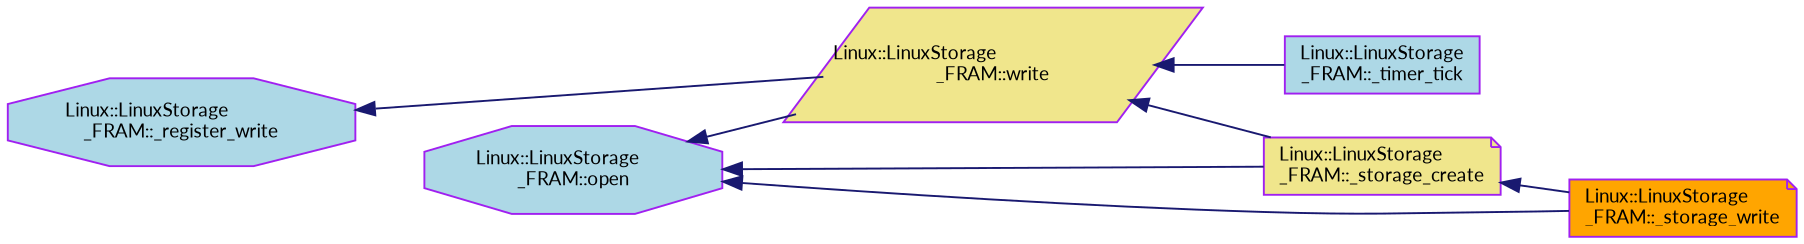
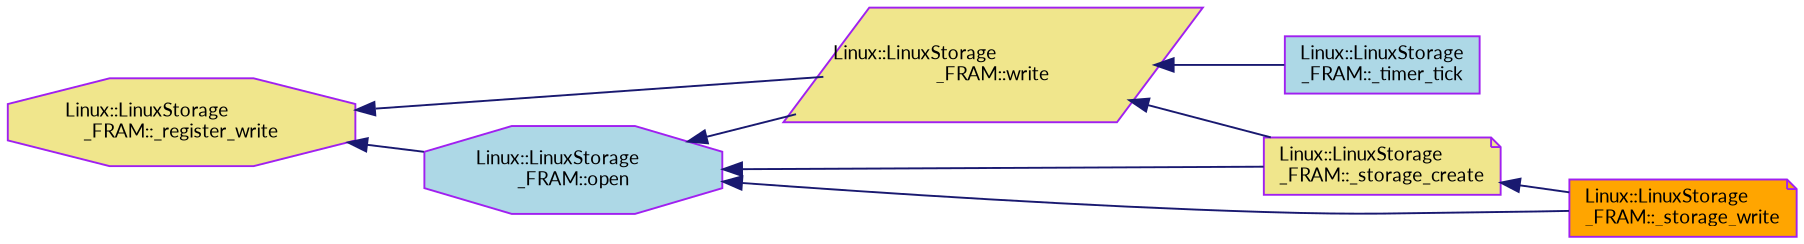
node "Linux::LinuxStorage _FRAM::_register_write": fillcolor lightblue -> khaki
edge "Linux::LinuxStorage _FRAM::open" -> "Linux::LinuxStorage _FRAM::_register_write": added
